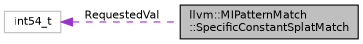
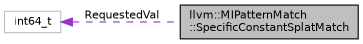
node "int54_t": label "int54_t" -> "int64_t"
